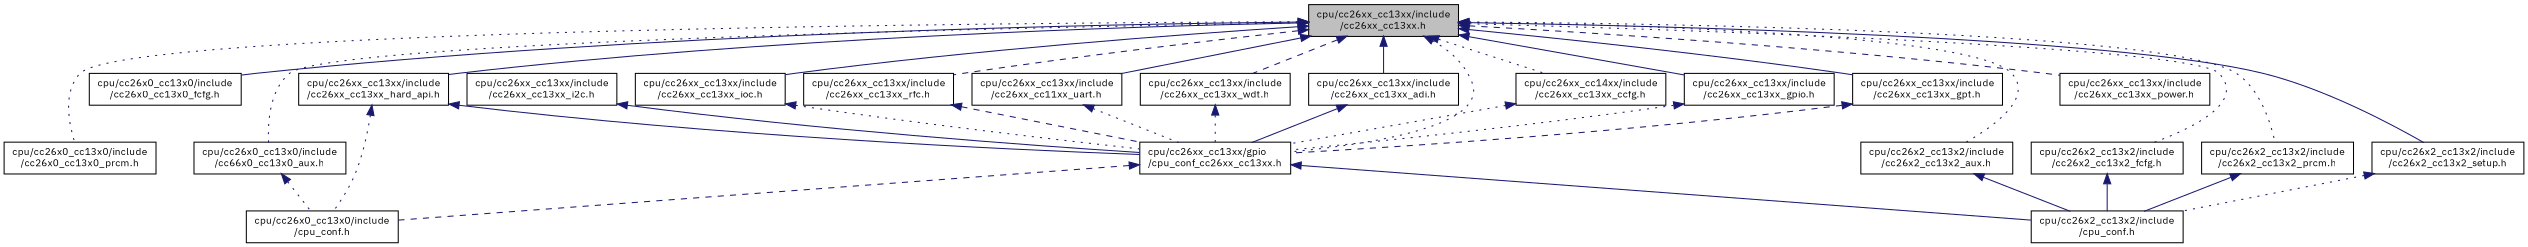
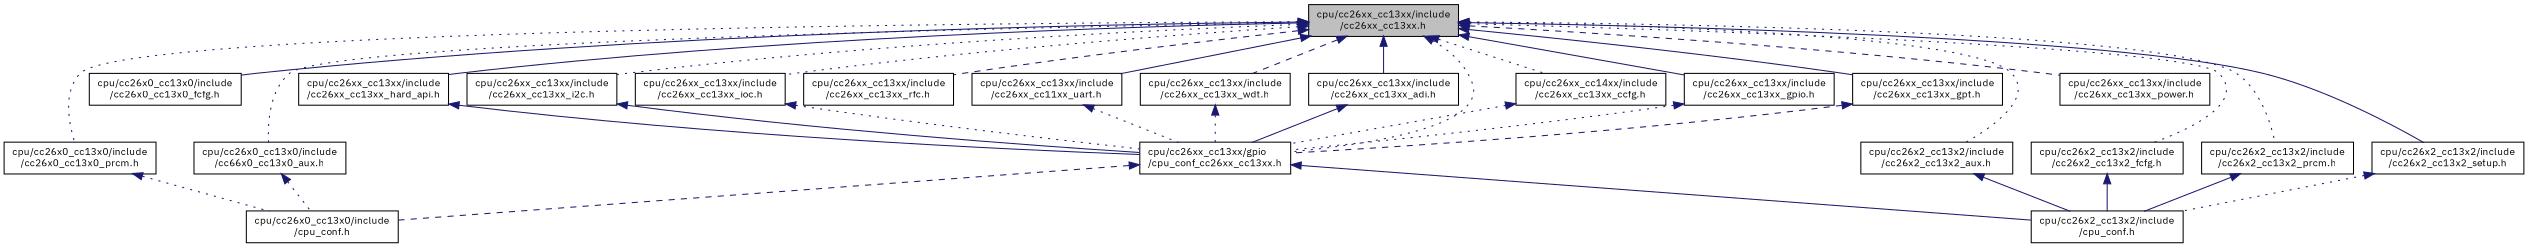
edge "cpu/cc26xx_cc13xx/include /cc26xx_cc13xx_i2c.h" -> "cpu/cc26xx_cc13xx/include /cc26xx_cc13xx.h": added
edge "cpu/cc26xx_cc13xx/include /cc26xx_cc13xx_ioc.h" -> "cpu/cc26xx_cc13xx/include /cc26xx_cc13xx.h": style solid -> dotted
edge "cpu/cc26xx_cc13xx/gpio /cpu_conf_cc26xx_cc13xx.h" -> "cpu/cc26xx_cc13xx/include /cc26xx_cc13xx_rfc.h": removed
edge "cpu/cc26x0_cc13x0/include /cpu_conf.h" -> "cpu/cc26xx_cc13xx/include /cc26xx_cc13xx_hard_api.h": now "cpu/cc26x0_cc13x0/include /cpu_conf.h" -> "cpu/cc26x0_cc13x0/include /cc26x0_cc13x0_prcm.h"
